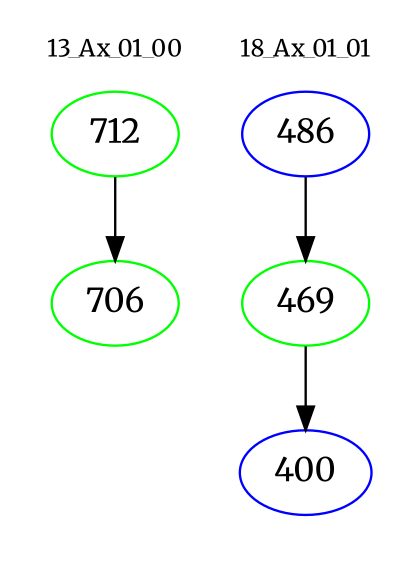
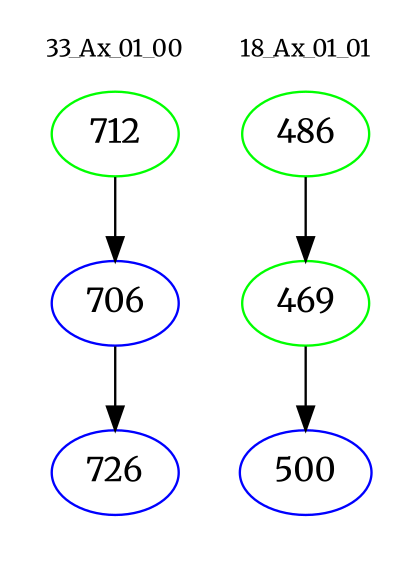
cluster "13_Ax_01_00": label "13_Ax_01_00" -> "33_Ax_01_00"
node "486": color blue -> green
node "706": color green -> blue
node "726": added
node "400": label "400" -> "500"
